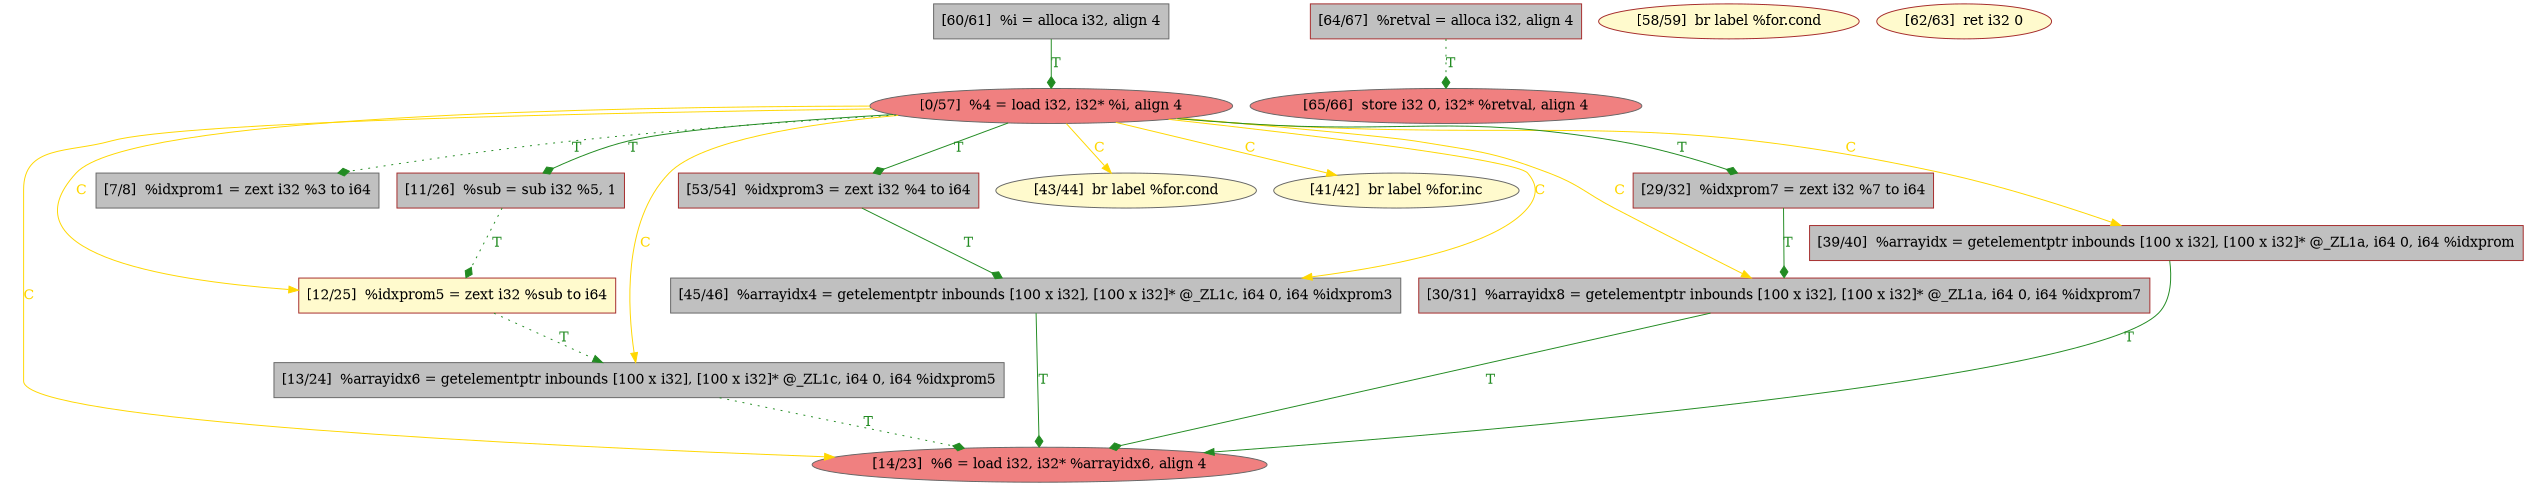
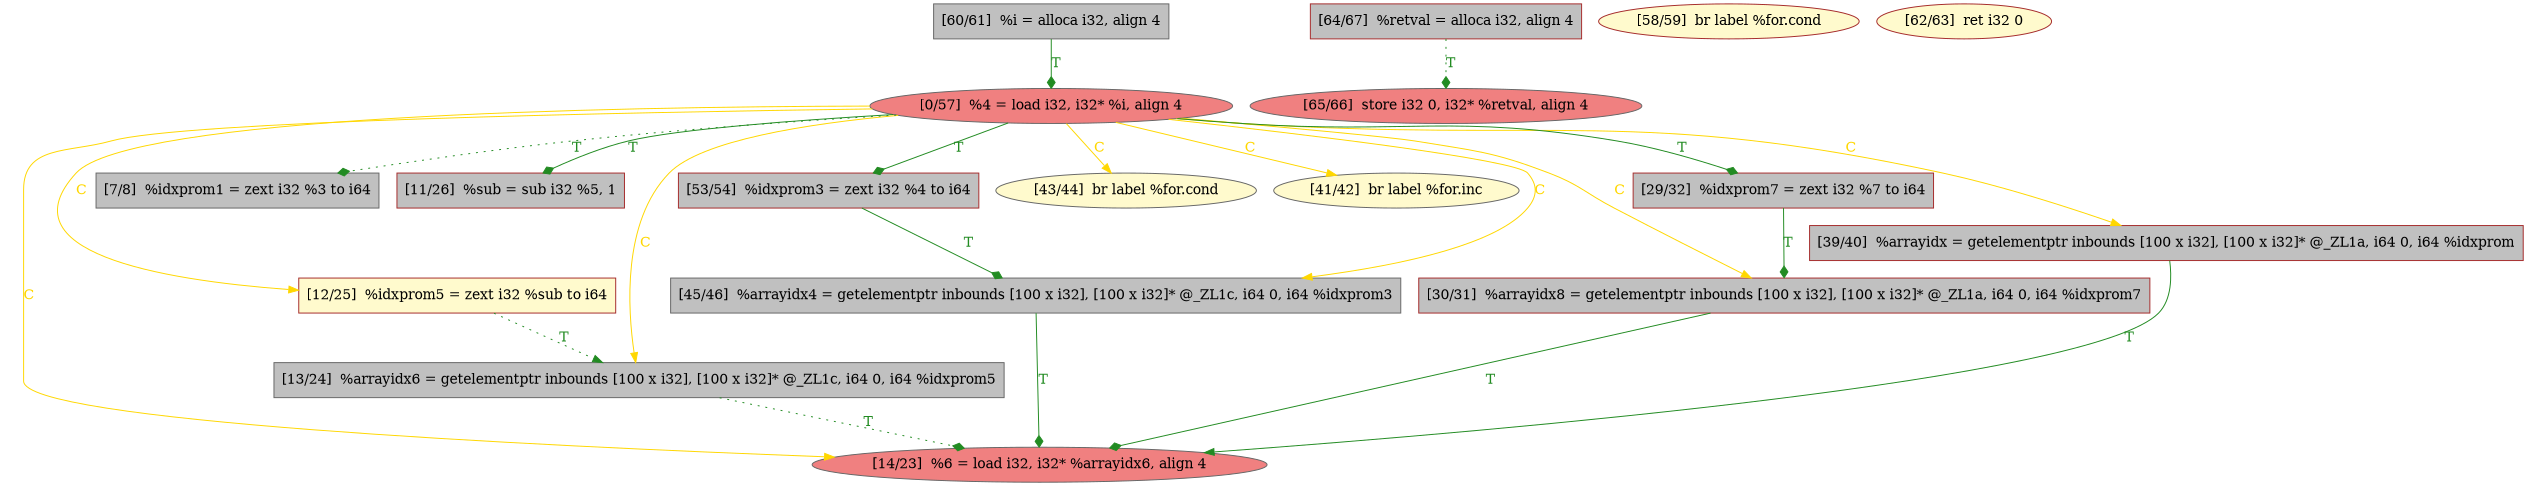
edge "[11/26]  %sub = sub i32 %5, 1" -> "[12/25]  %idxprom5 = zext i32 %sub to i64": removed, label "T"
